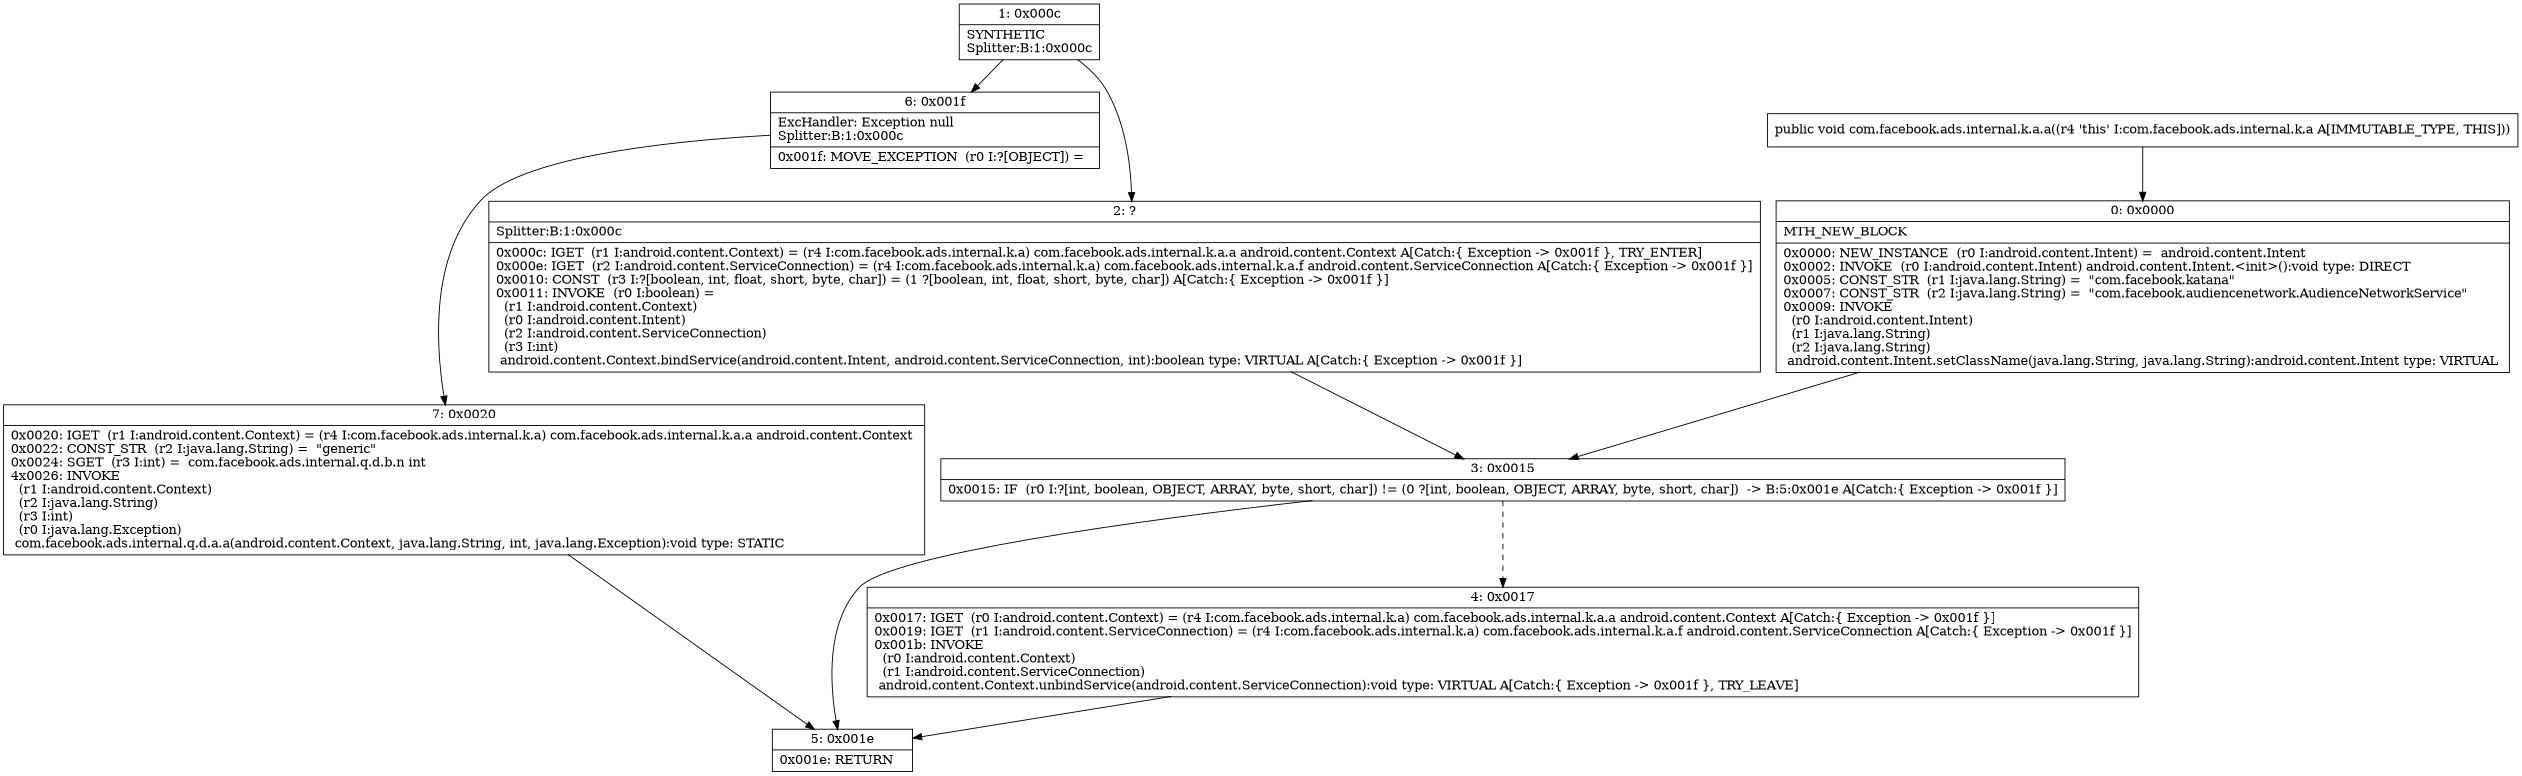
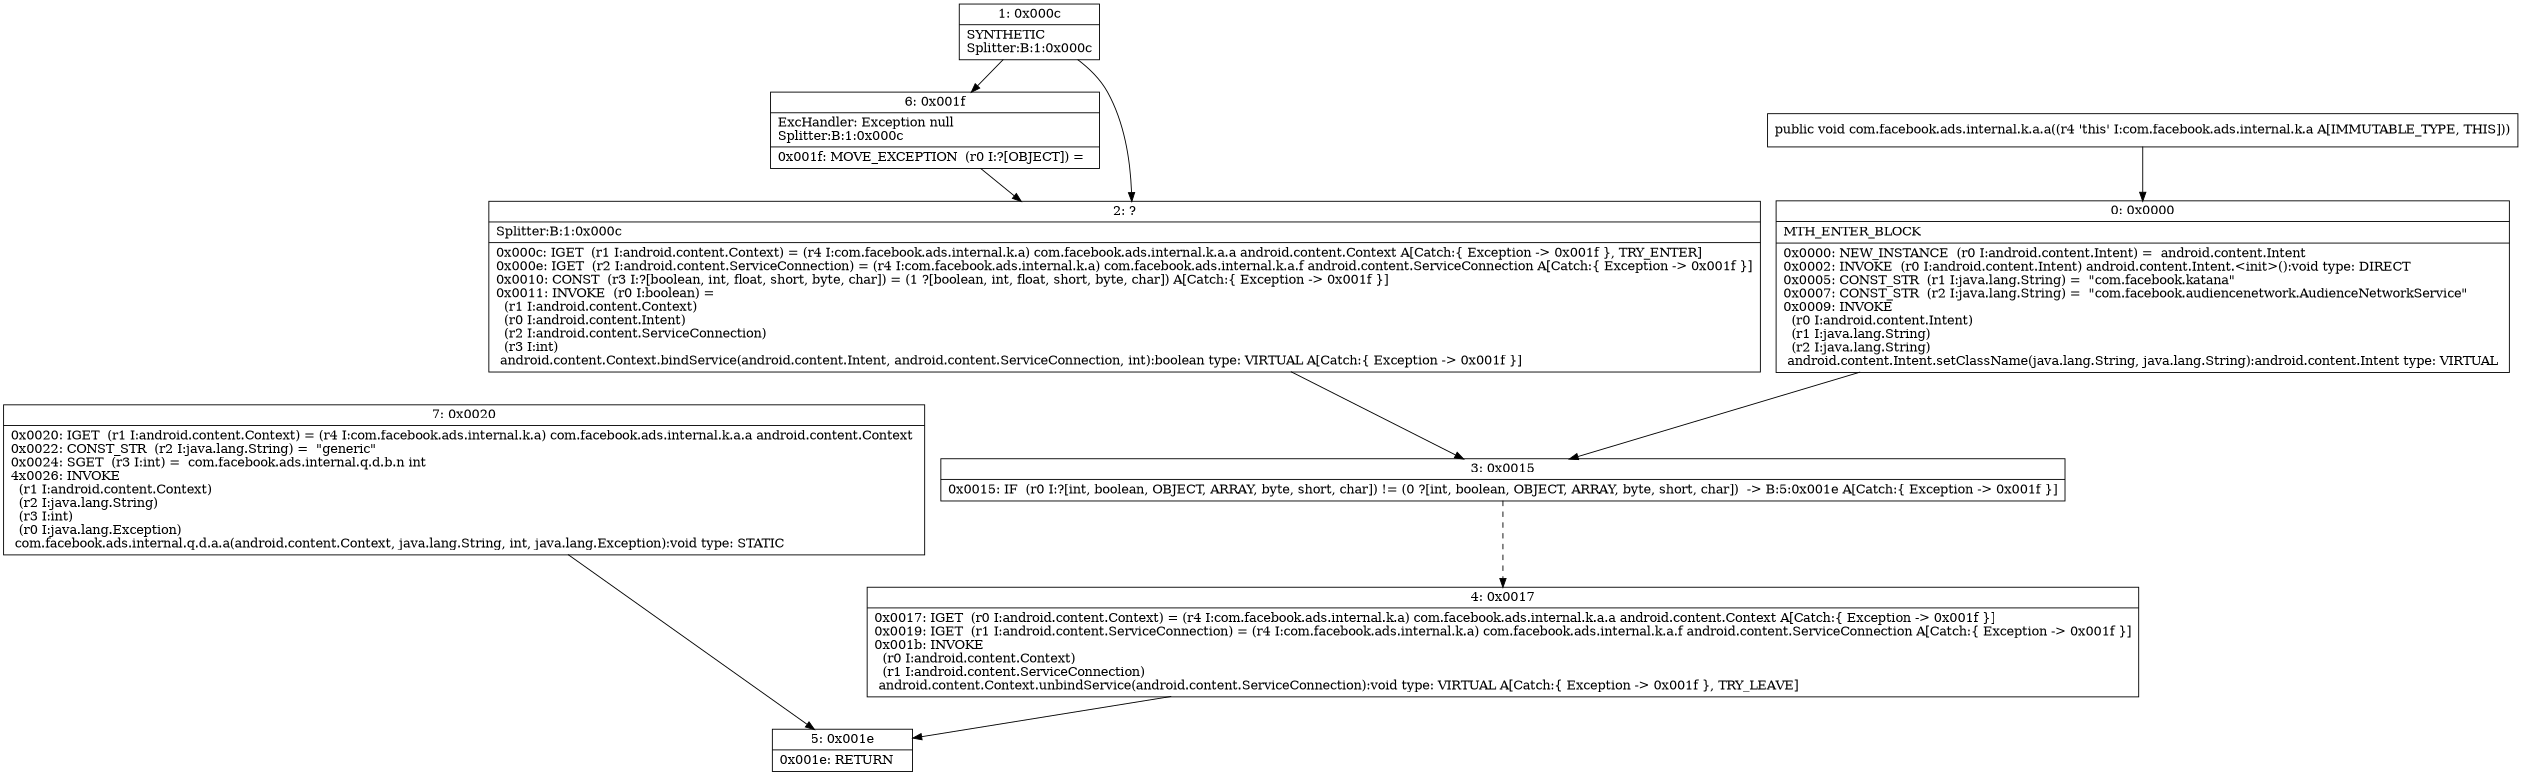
edge "6: 0x001f" -> "7: 0x0020": now "6: 0x001f" -> "2: ?"
node "0: 0x0000": text "MTH_NEW_BLOCK" -> "MTH_ENTER_BLOCK"
edge "3: 0x0015" -> "5: 0x001e": removed
